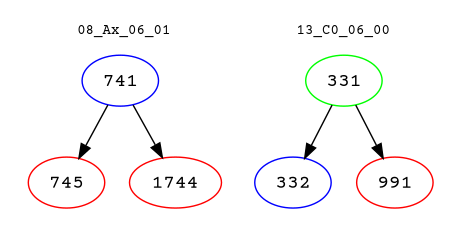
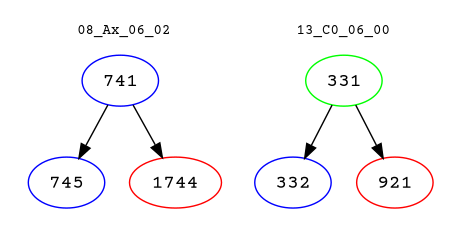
cluster "08_Ax_06_01": label "08_Ax_06_01" -> "08_Ax_06_02"
node "745": color red -> blue
node "991": label "991" -> "921"
